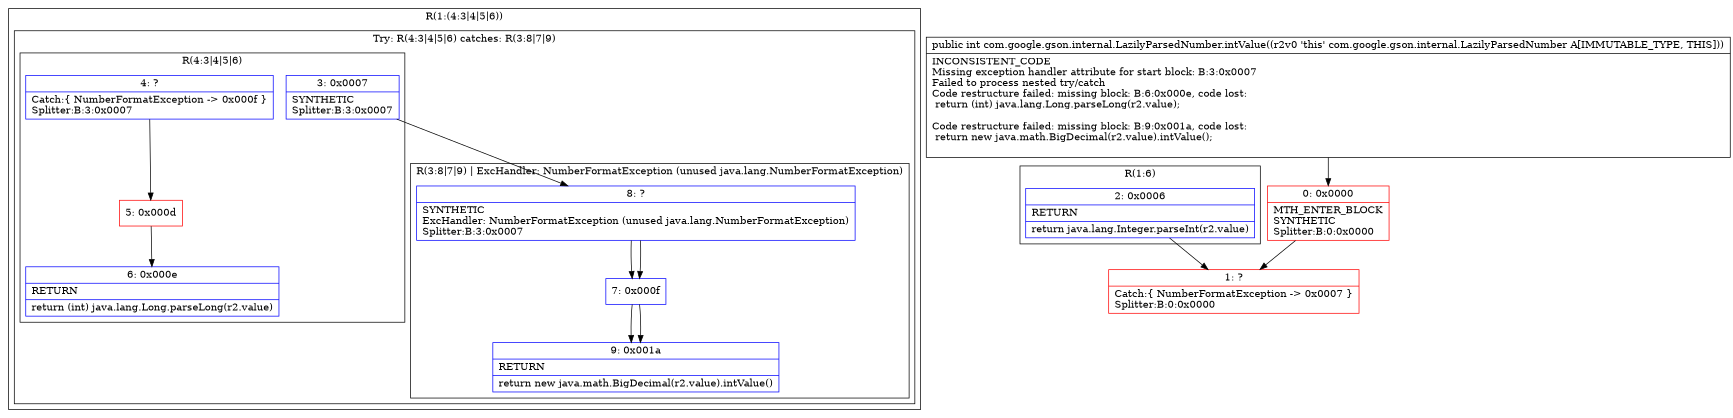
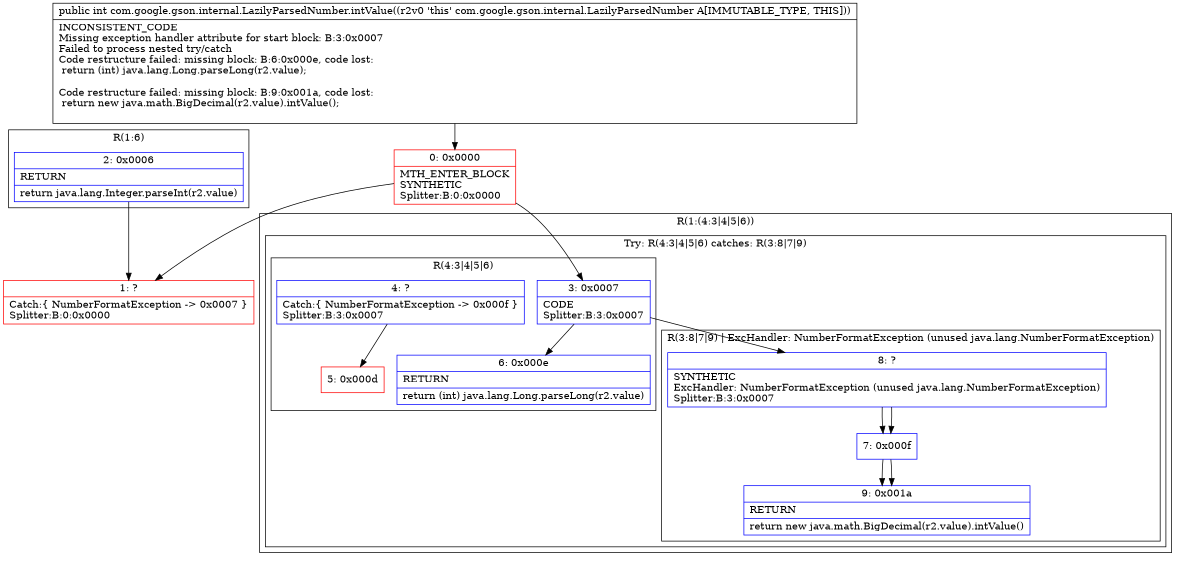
node "3: 0x0007": text "SYNTHETIC" -> "CODE"
edge "0: 0x0000" -> "3: 0x0007": added
edge "5: 0x000d" -> "6: 0x000e": now "3: 0x0007" -> "6: 0x000e"
